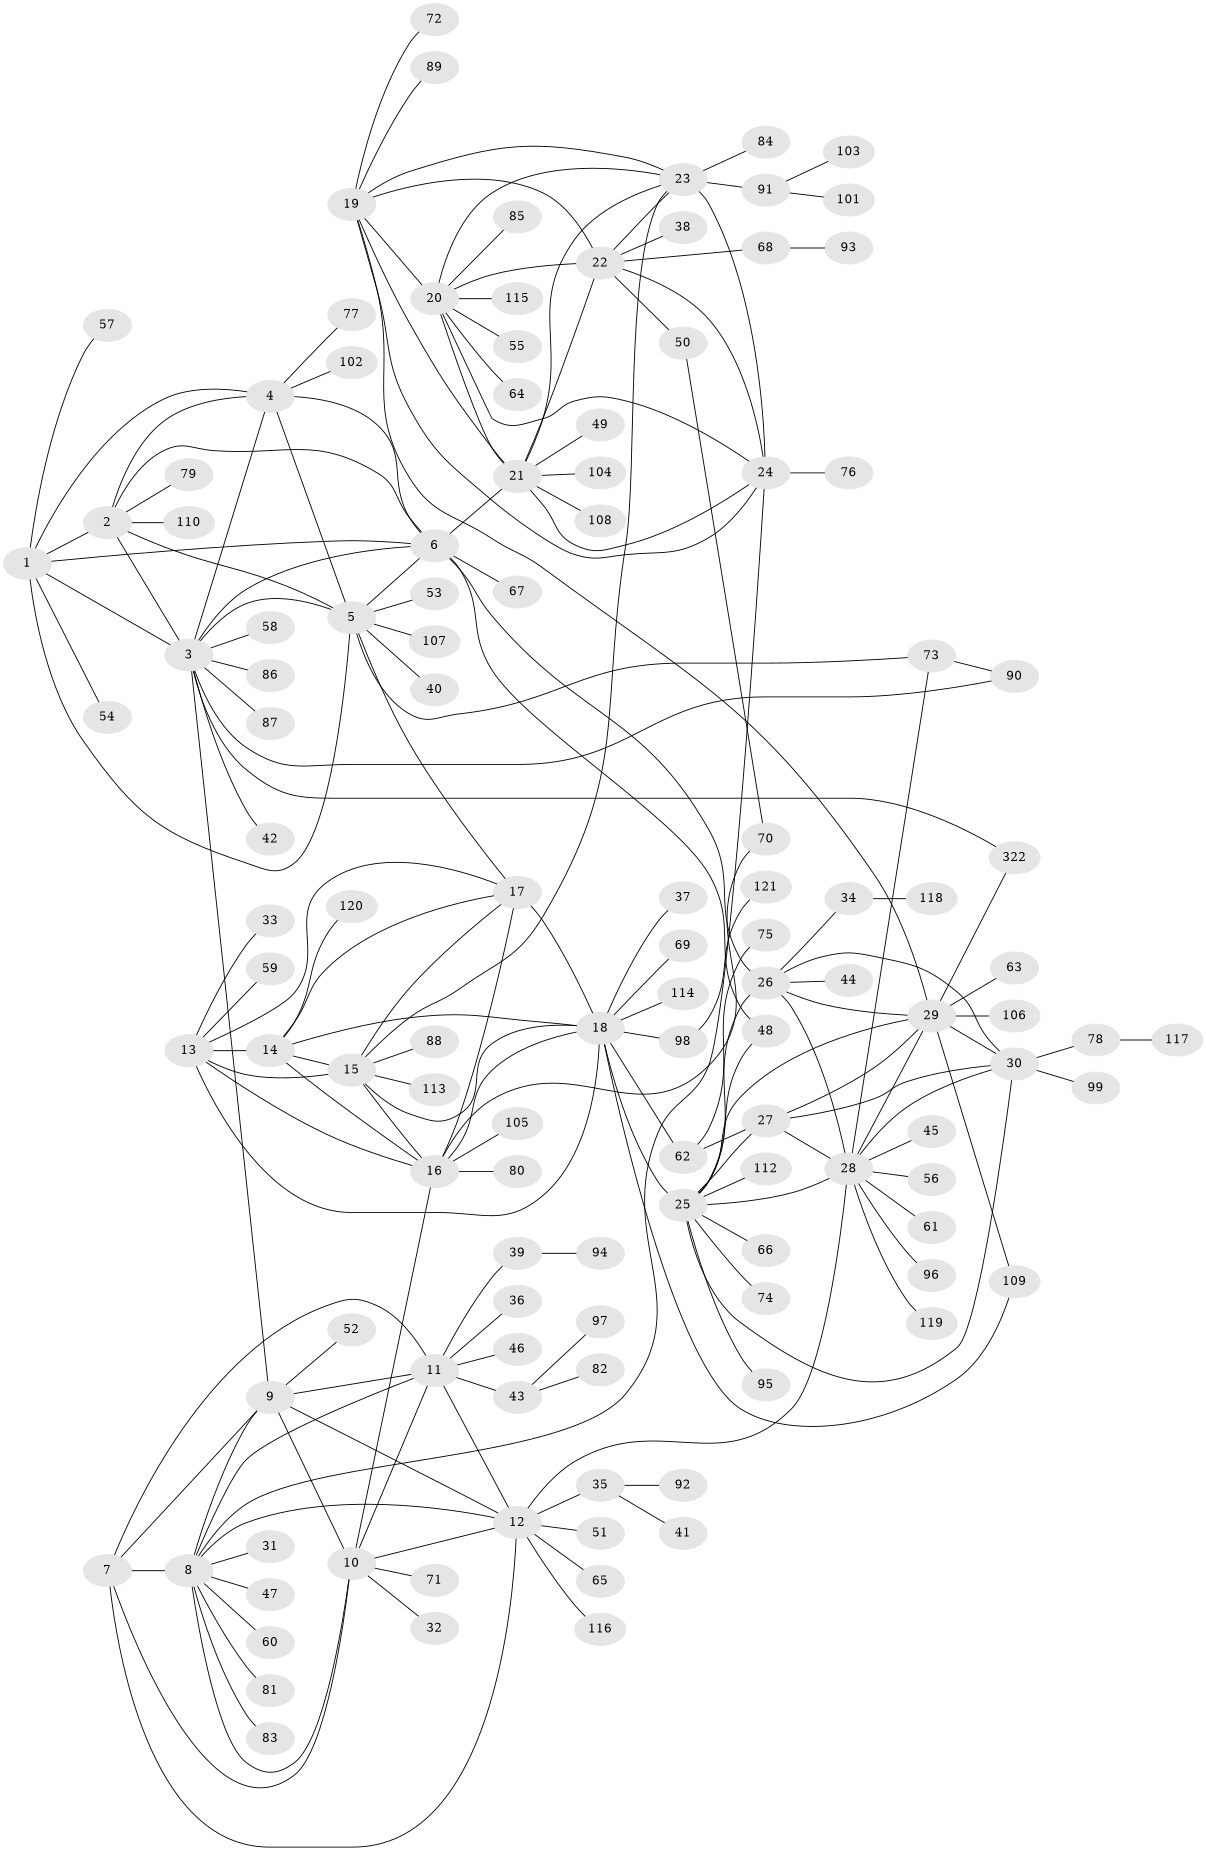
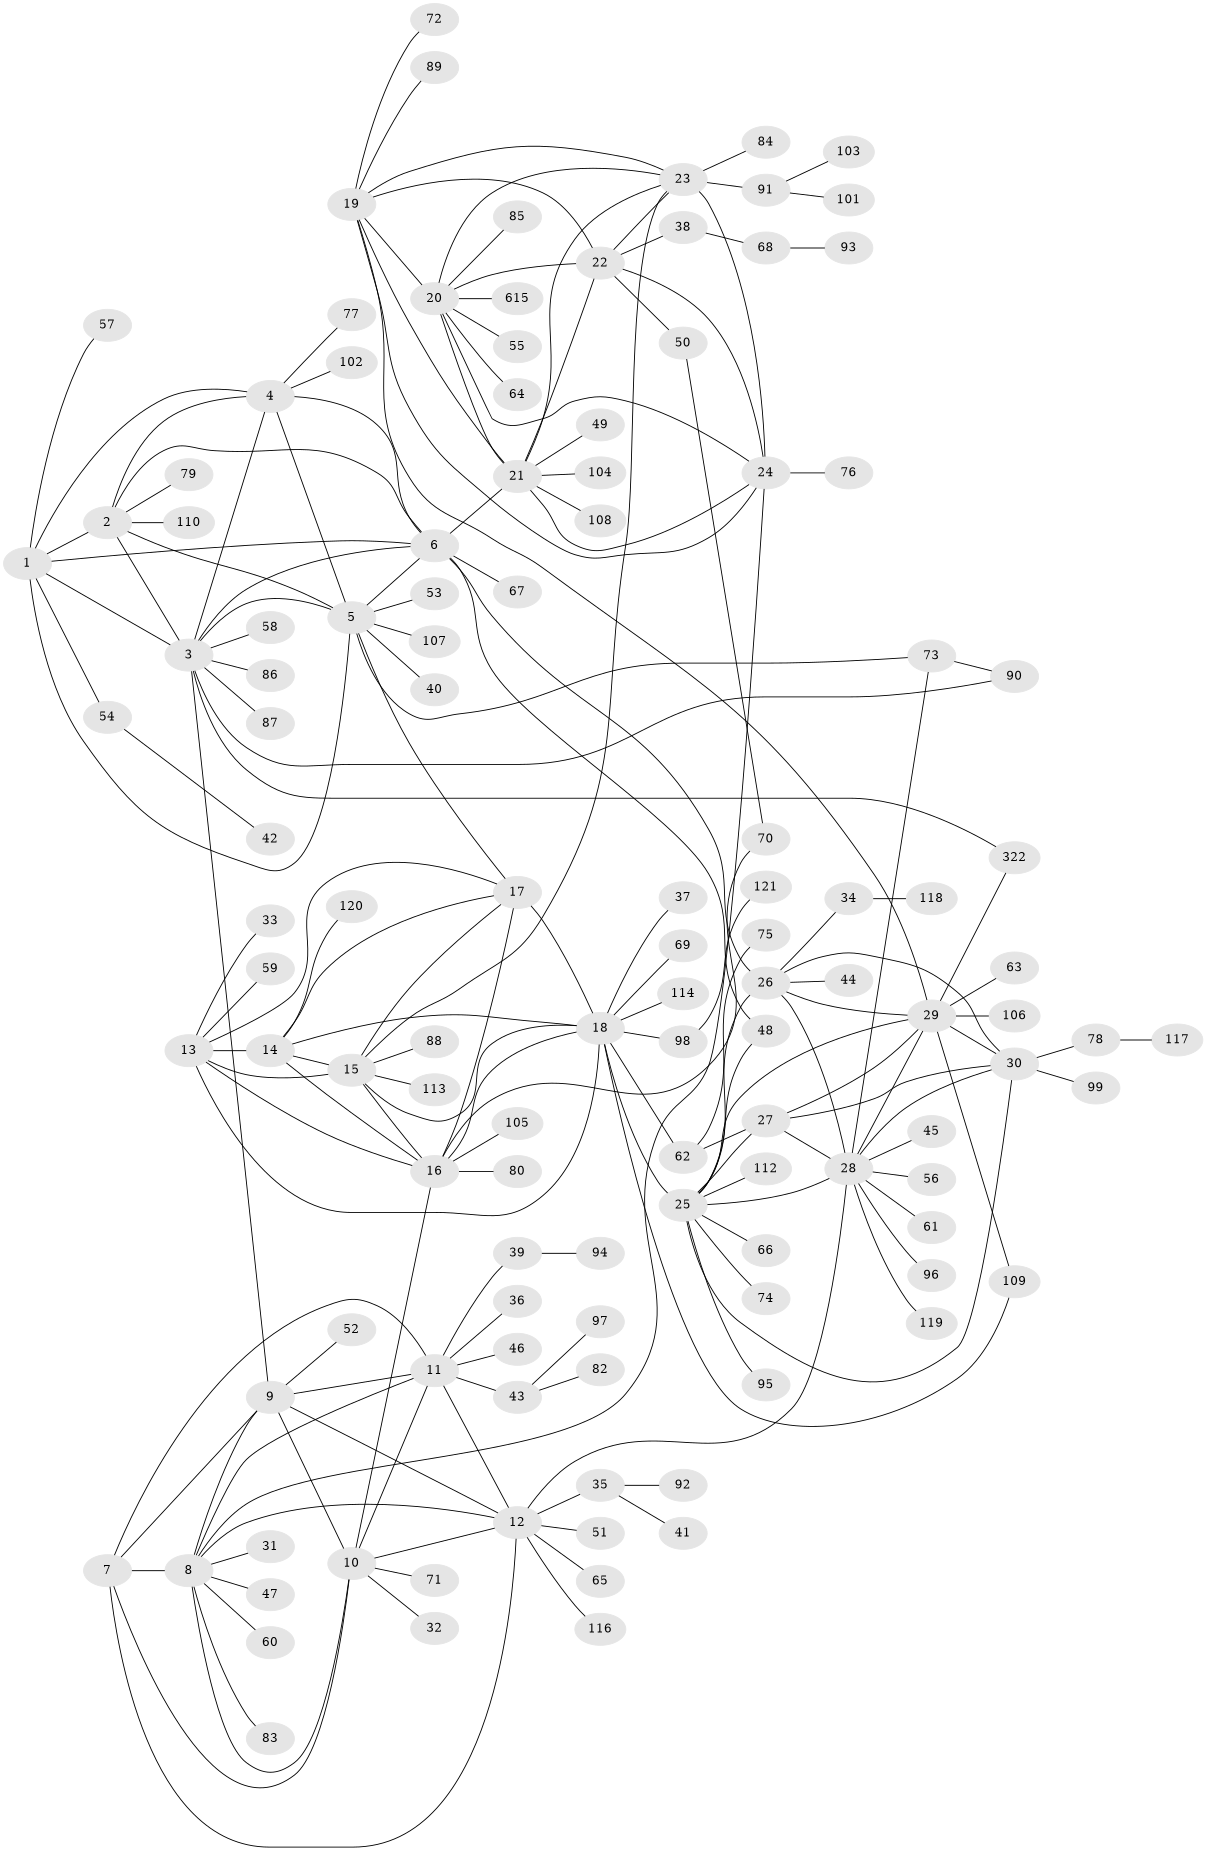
edge "68" -- "22": now "68" -- "38"
node "115": label "115" -> "615"
edge "3" -- "42": now "54" -- "42"
node "81": removed
